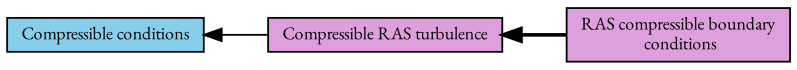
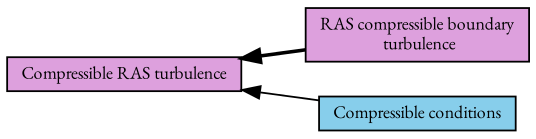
edge "Compressible RAS turbulence" -> "Compressible conditions": reversed
node "RAS compressible boundary conditions": label "RAS compressible boundary conditions" -> "RAS compressible boundary turbulence"
